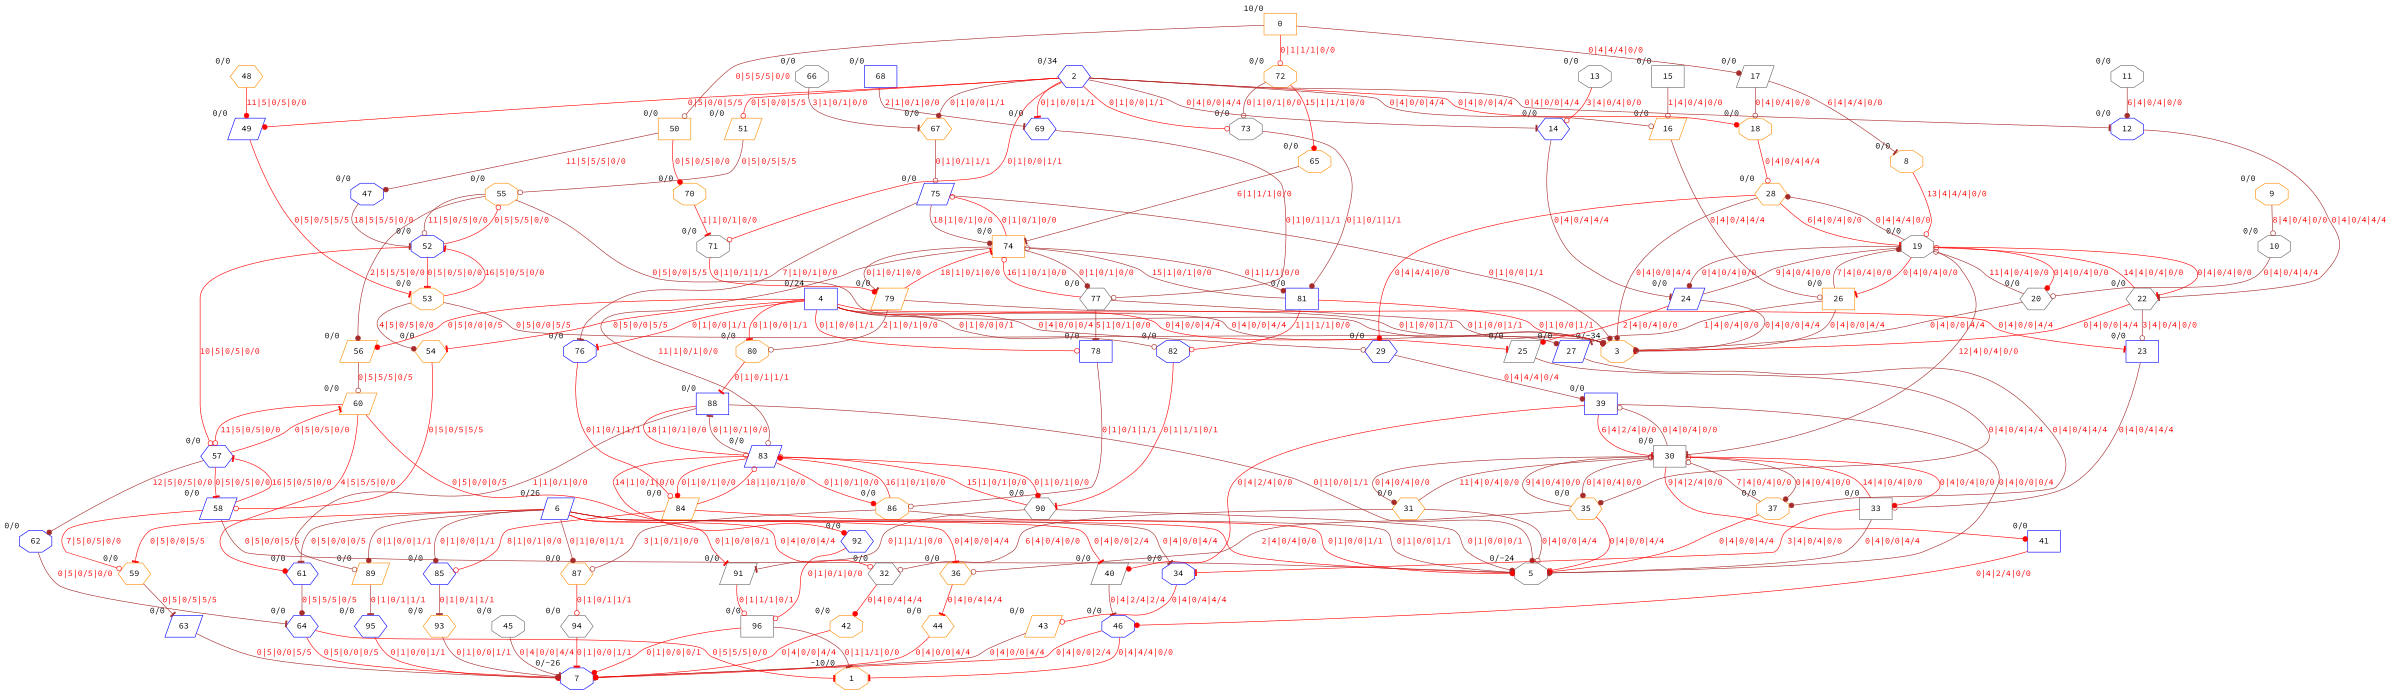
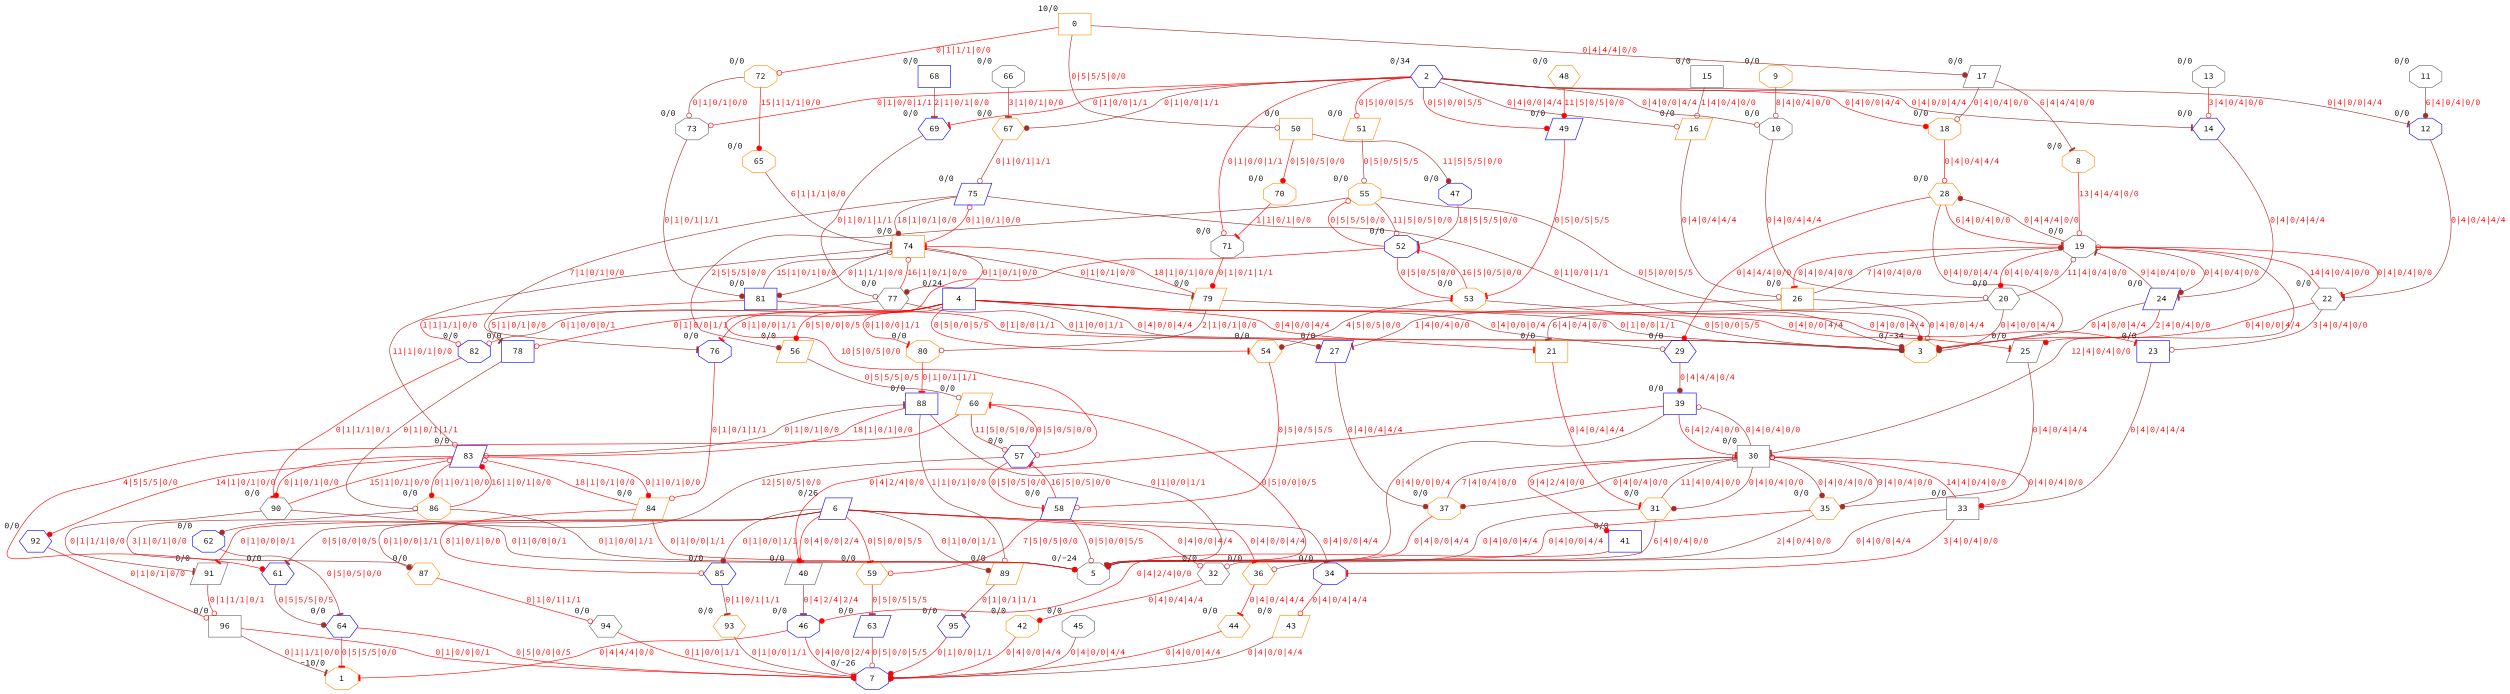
edge "2 0/34" -> "10 0/0": added, label "0|4|0/0|4/4"
node "21 0/0": added
